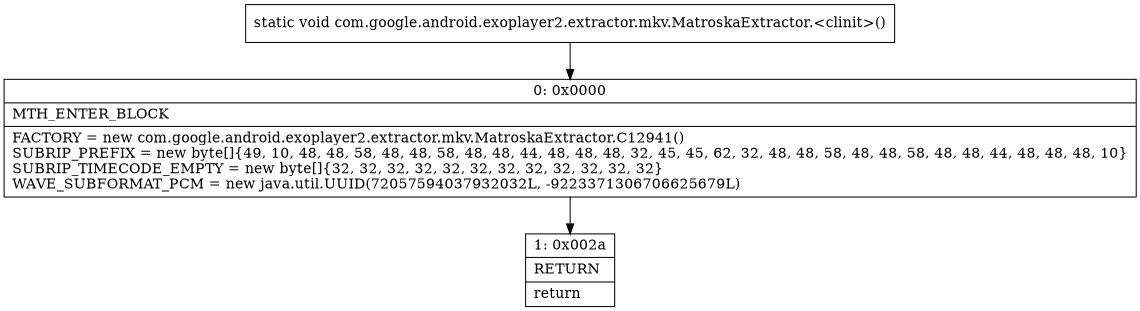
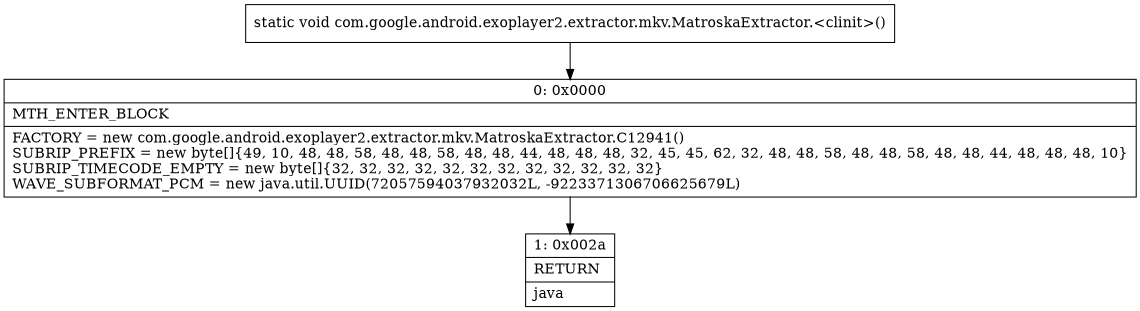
node "1: 0x002a": text "return" -> "java"
